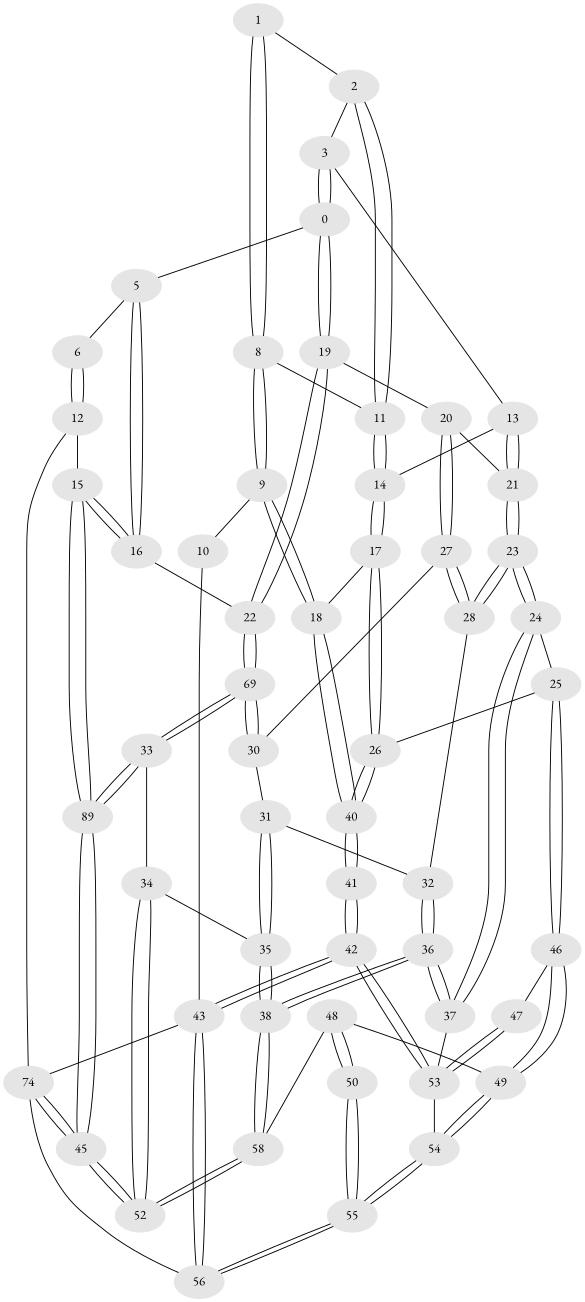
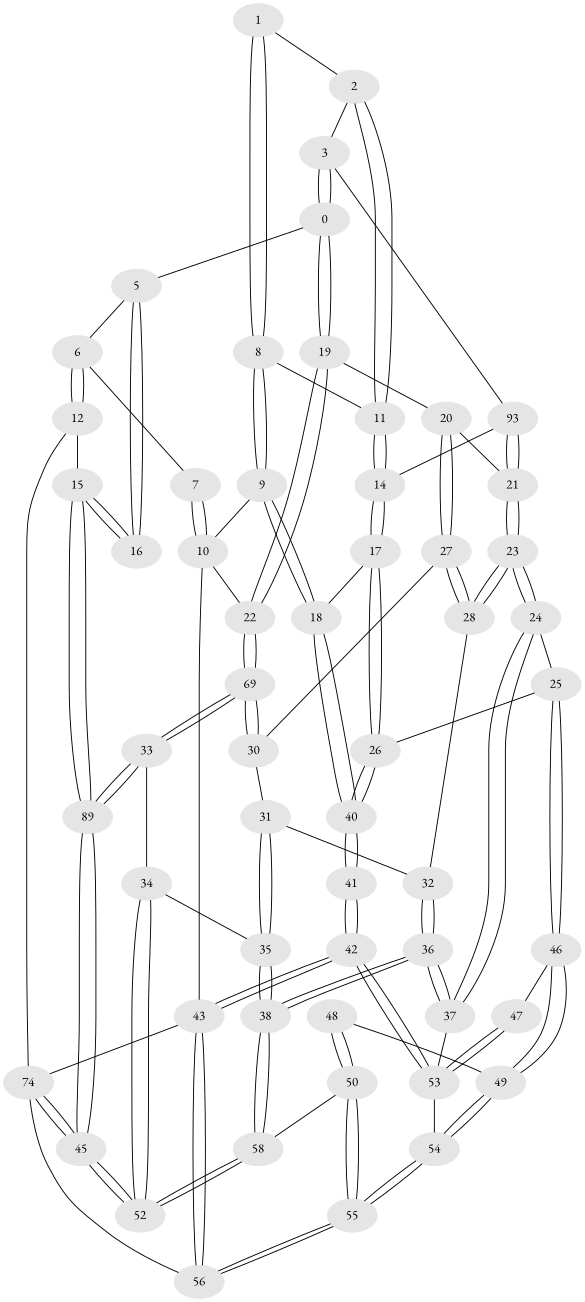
node "13": label "13" -> "93"
node "7": added
edge "16" -- "22": now "10" -- "22"
edge "48" -- "58": now "50" -- "58"
